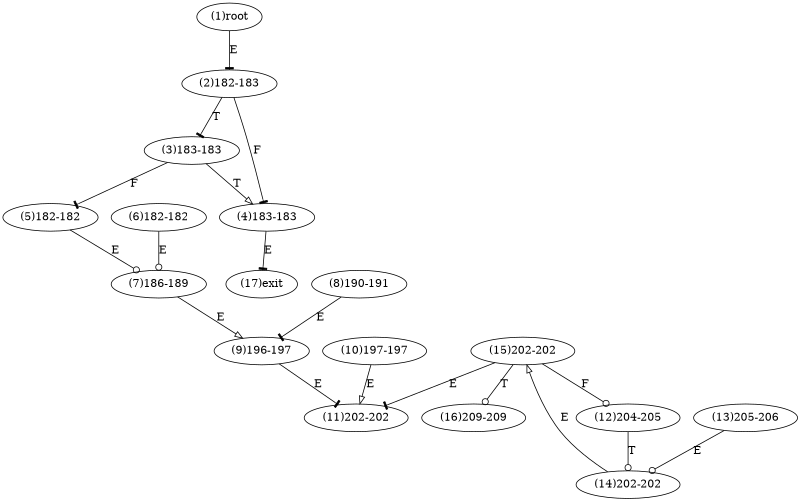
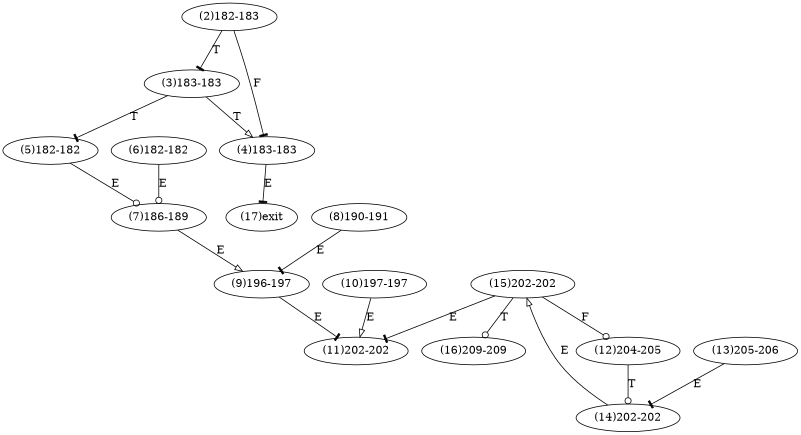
node "(1)root": removed
edge "(3)183-183" -> "(5)182-182": label "F" -> "T"
edge "(13)205-206" -> "(14)202-202": arrowhead odot -> tee
